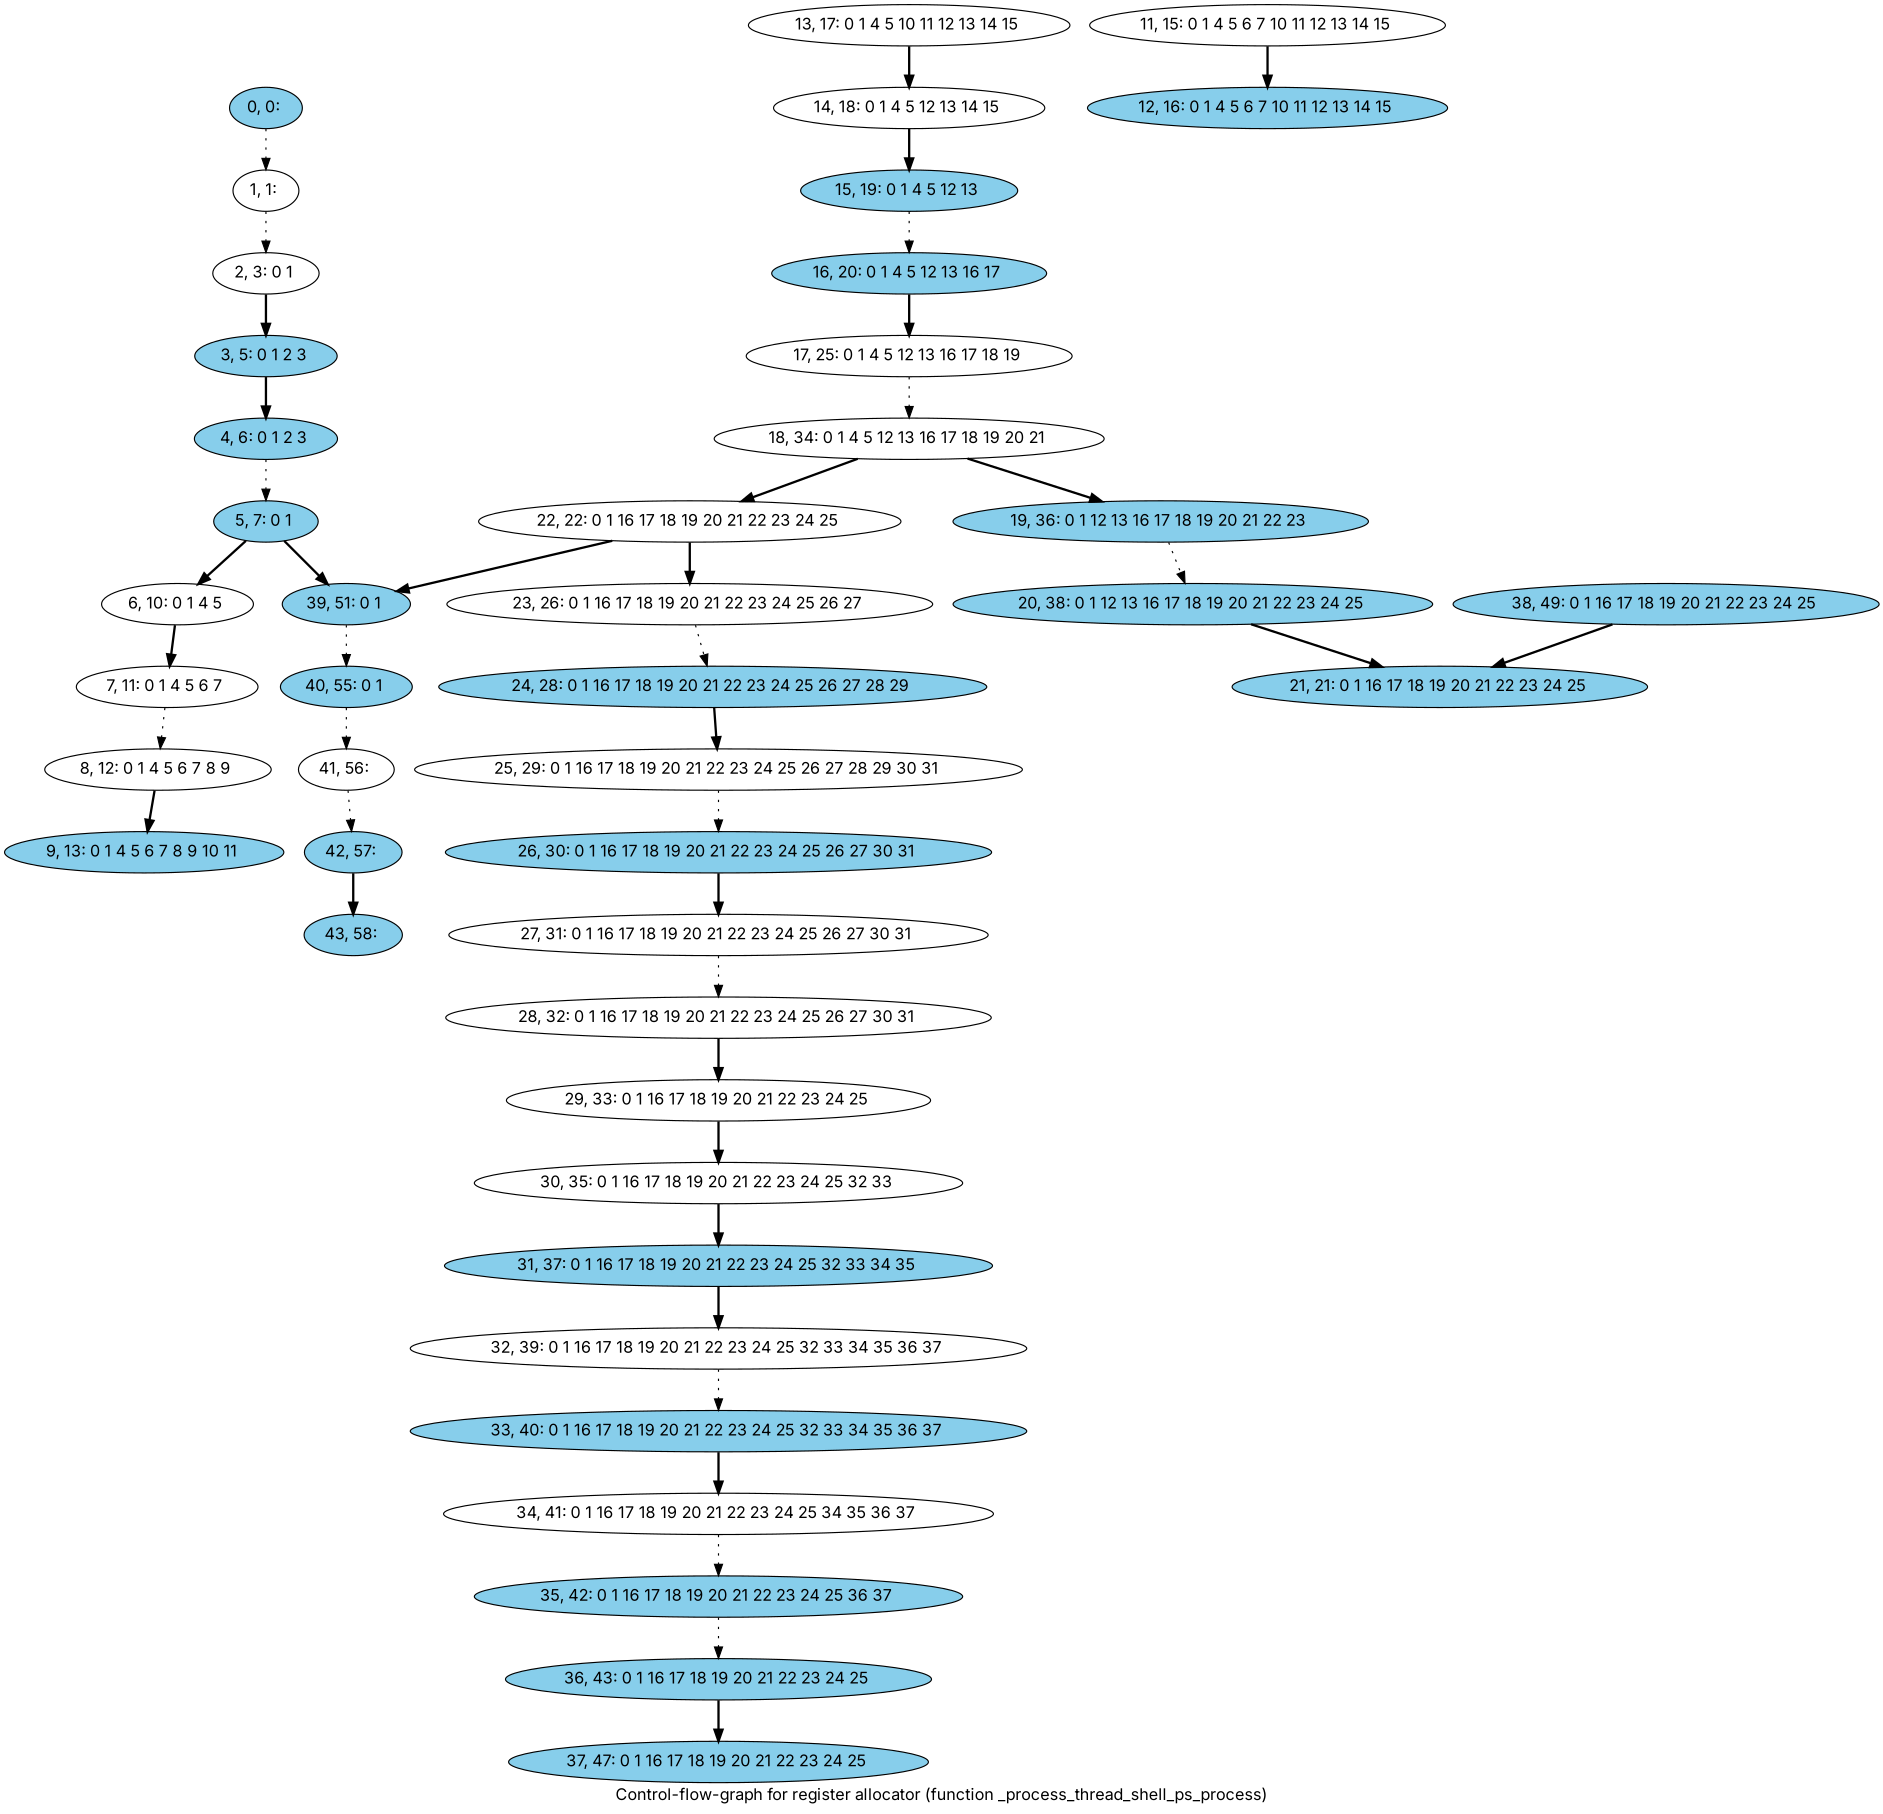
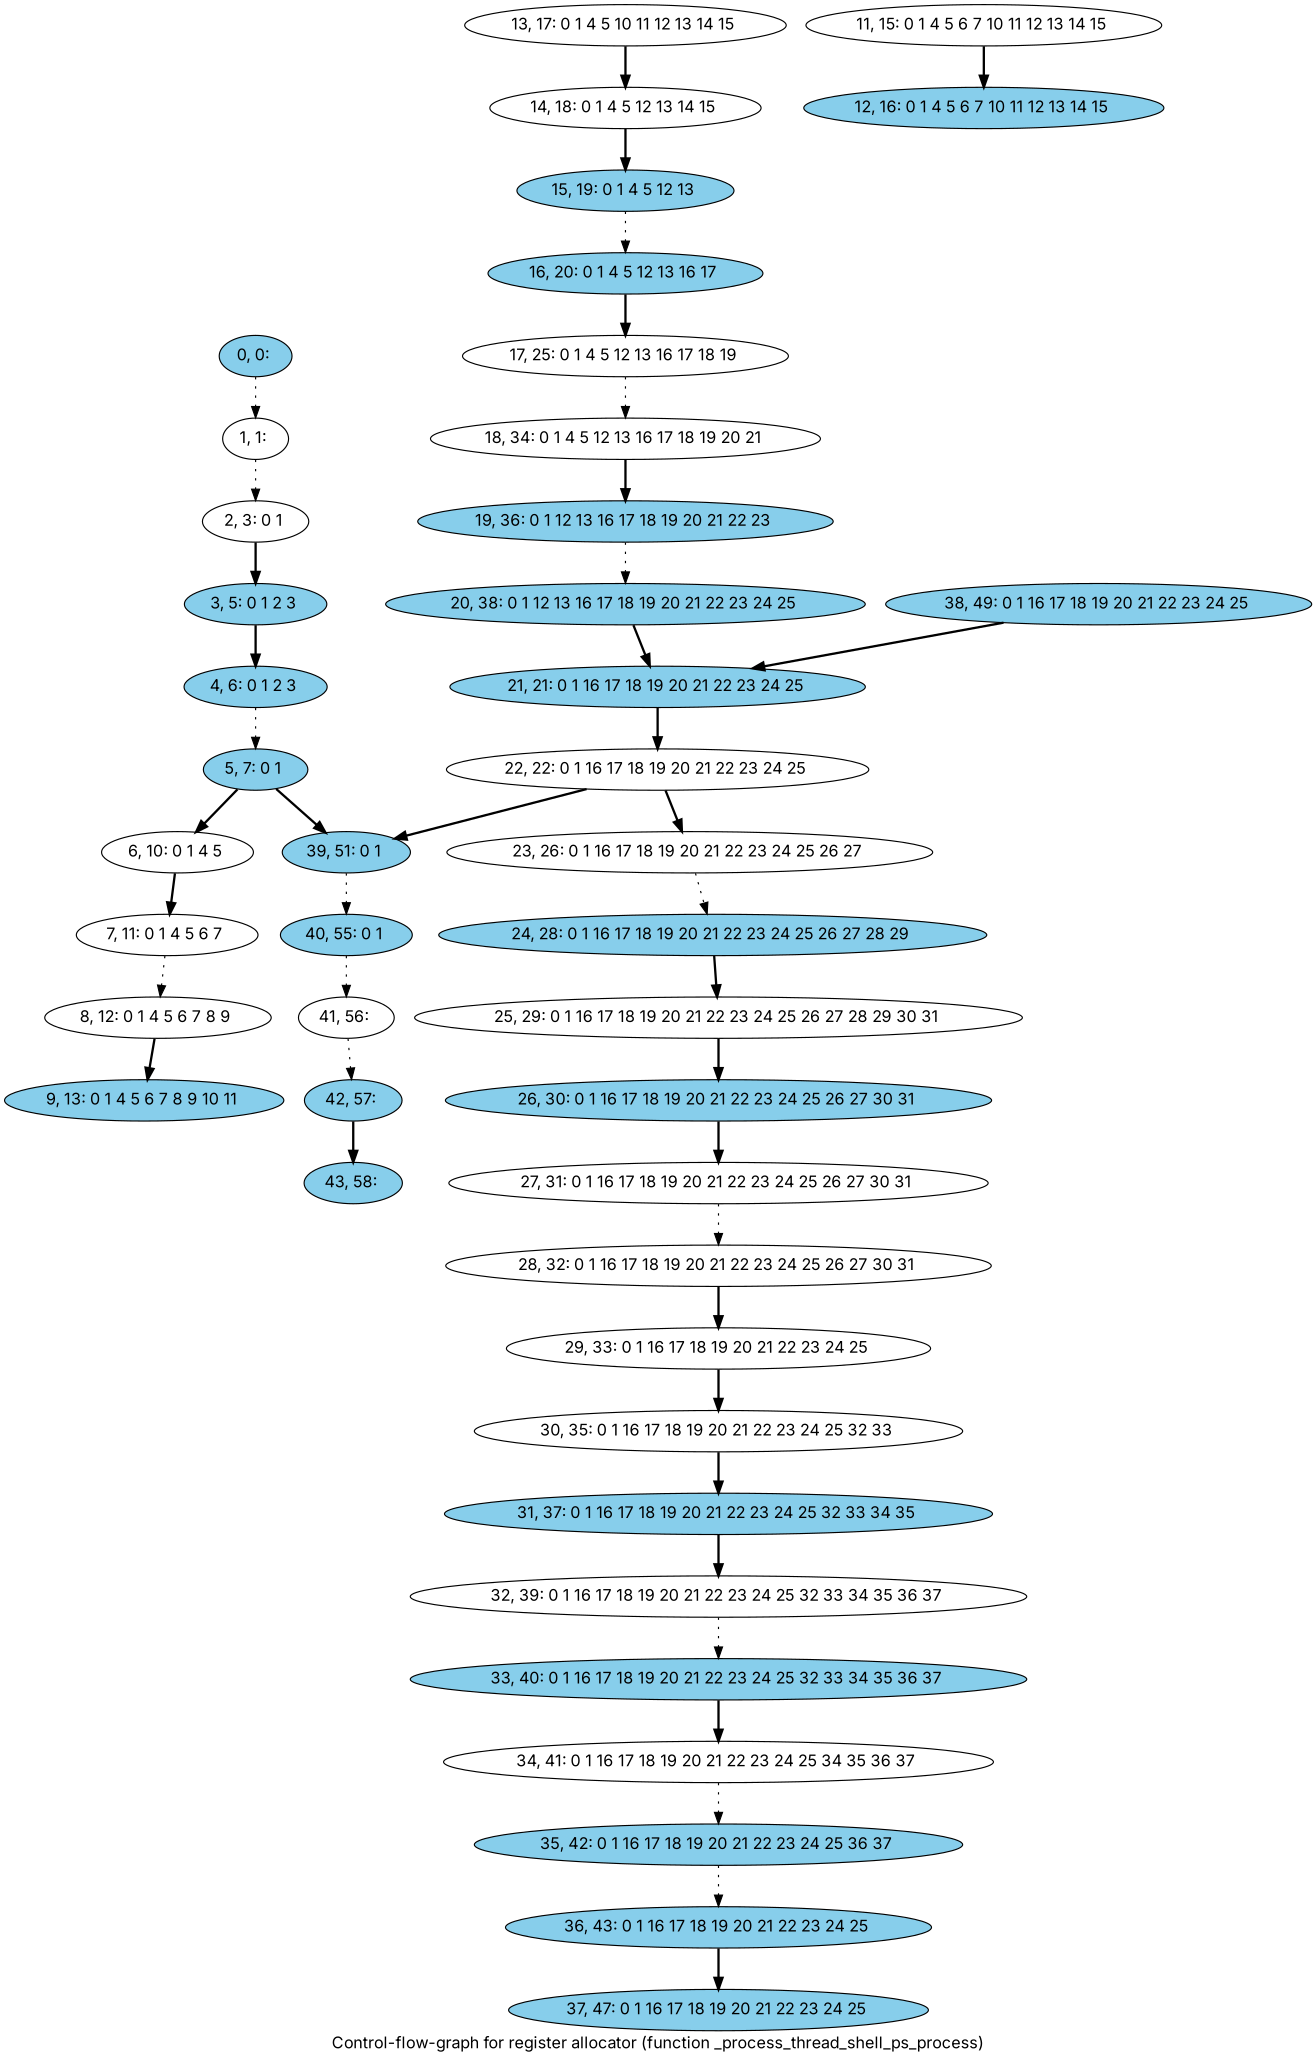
edge "18, 34: 0 1 4 5 12 13 16 17 18 19 20 21" -> "22, 22: 0 1 16 17 18 19 20 21 22 23 24 25": now "21, 21: 0 1 16 17 18 19 20 21 22 23 24 25" -> "22, 22: 0 1 16 17 18 19 20 21 22 23 24 25"
edge "25, 29: 0 1 16 17 18 19 20 21 22 23 24 25 26 27 28 29 30 31" -> "26, 30: 0 1 16 17 18 19 20 21 22 23 24 25 26 27 30 31": style dotted -> bold
